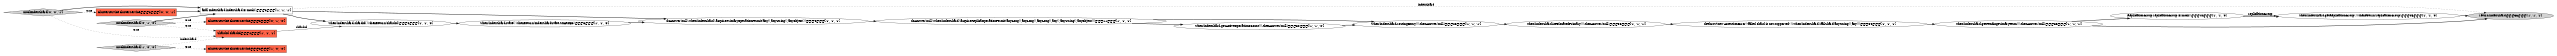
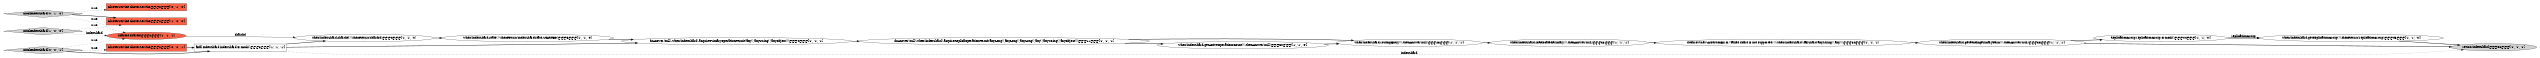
edge "mockIndexShard['0', '1', '0']" -> "final IndexShard indexShard = mock()@@@3@@@['1', '1', '1']": now "mockIndexShard['0', '1', '0']" -> "ClusterService clusterService@@@2@@@['1', '0', '0']"
node "ShardId shardId@@@2@@@['1', '1', '1']": shape box -> ellipse
